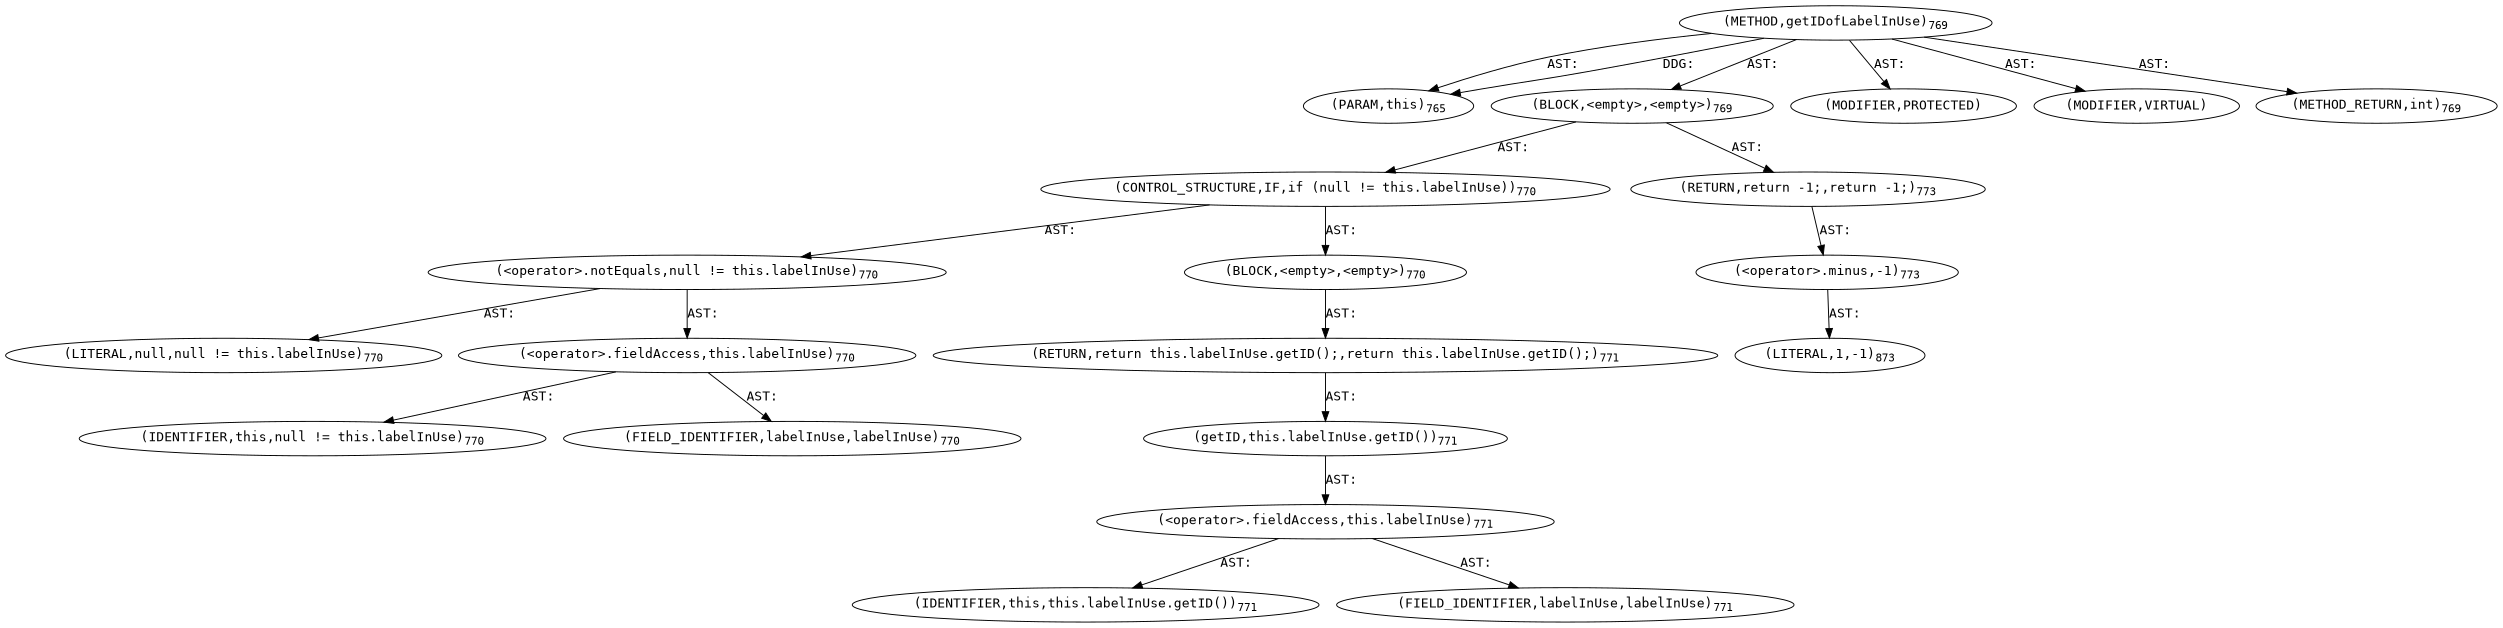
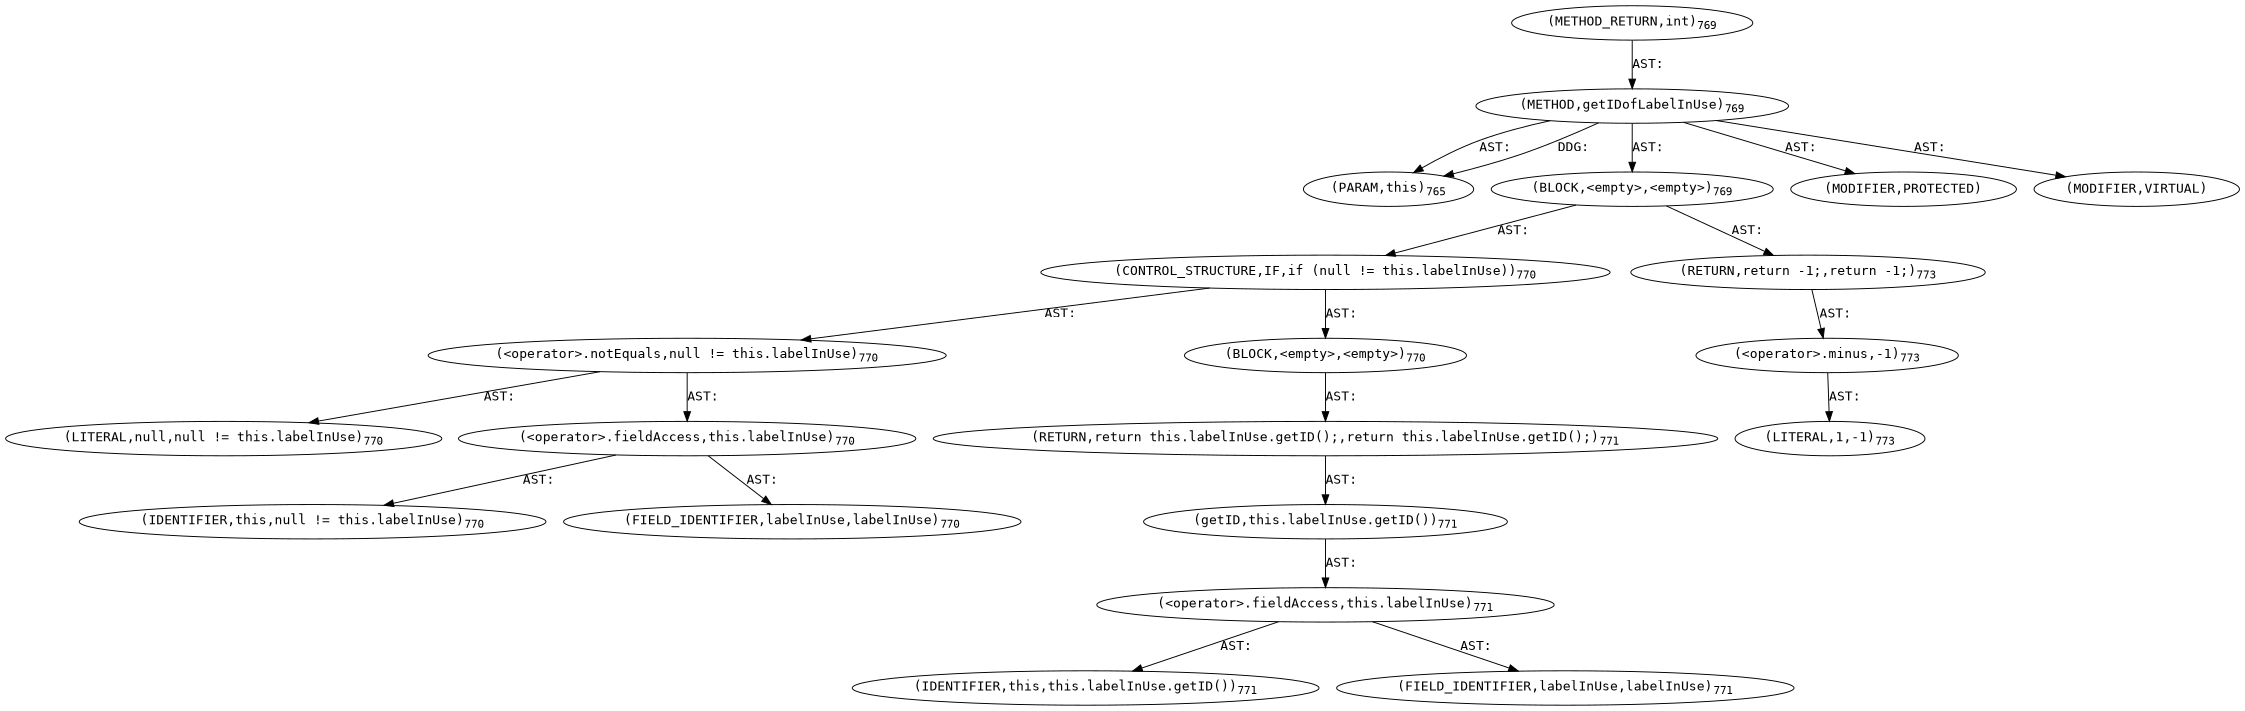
edge "(METHOD,getIDofLabelInUse)" -> "(METHOD_RETURN,int)": reversed
node "(LITERAL,1,-1)": text "873" -> "773"
